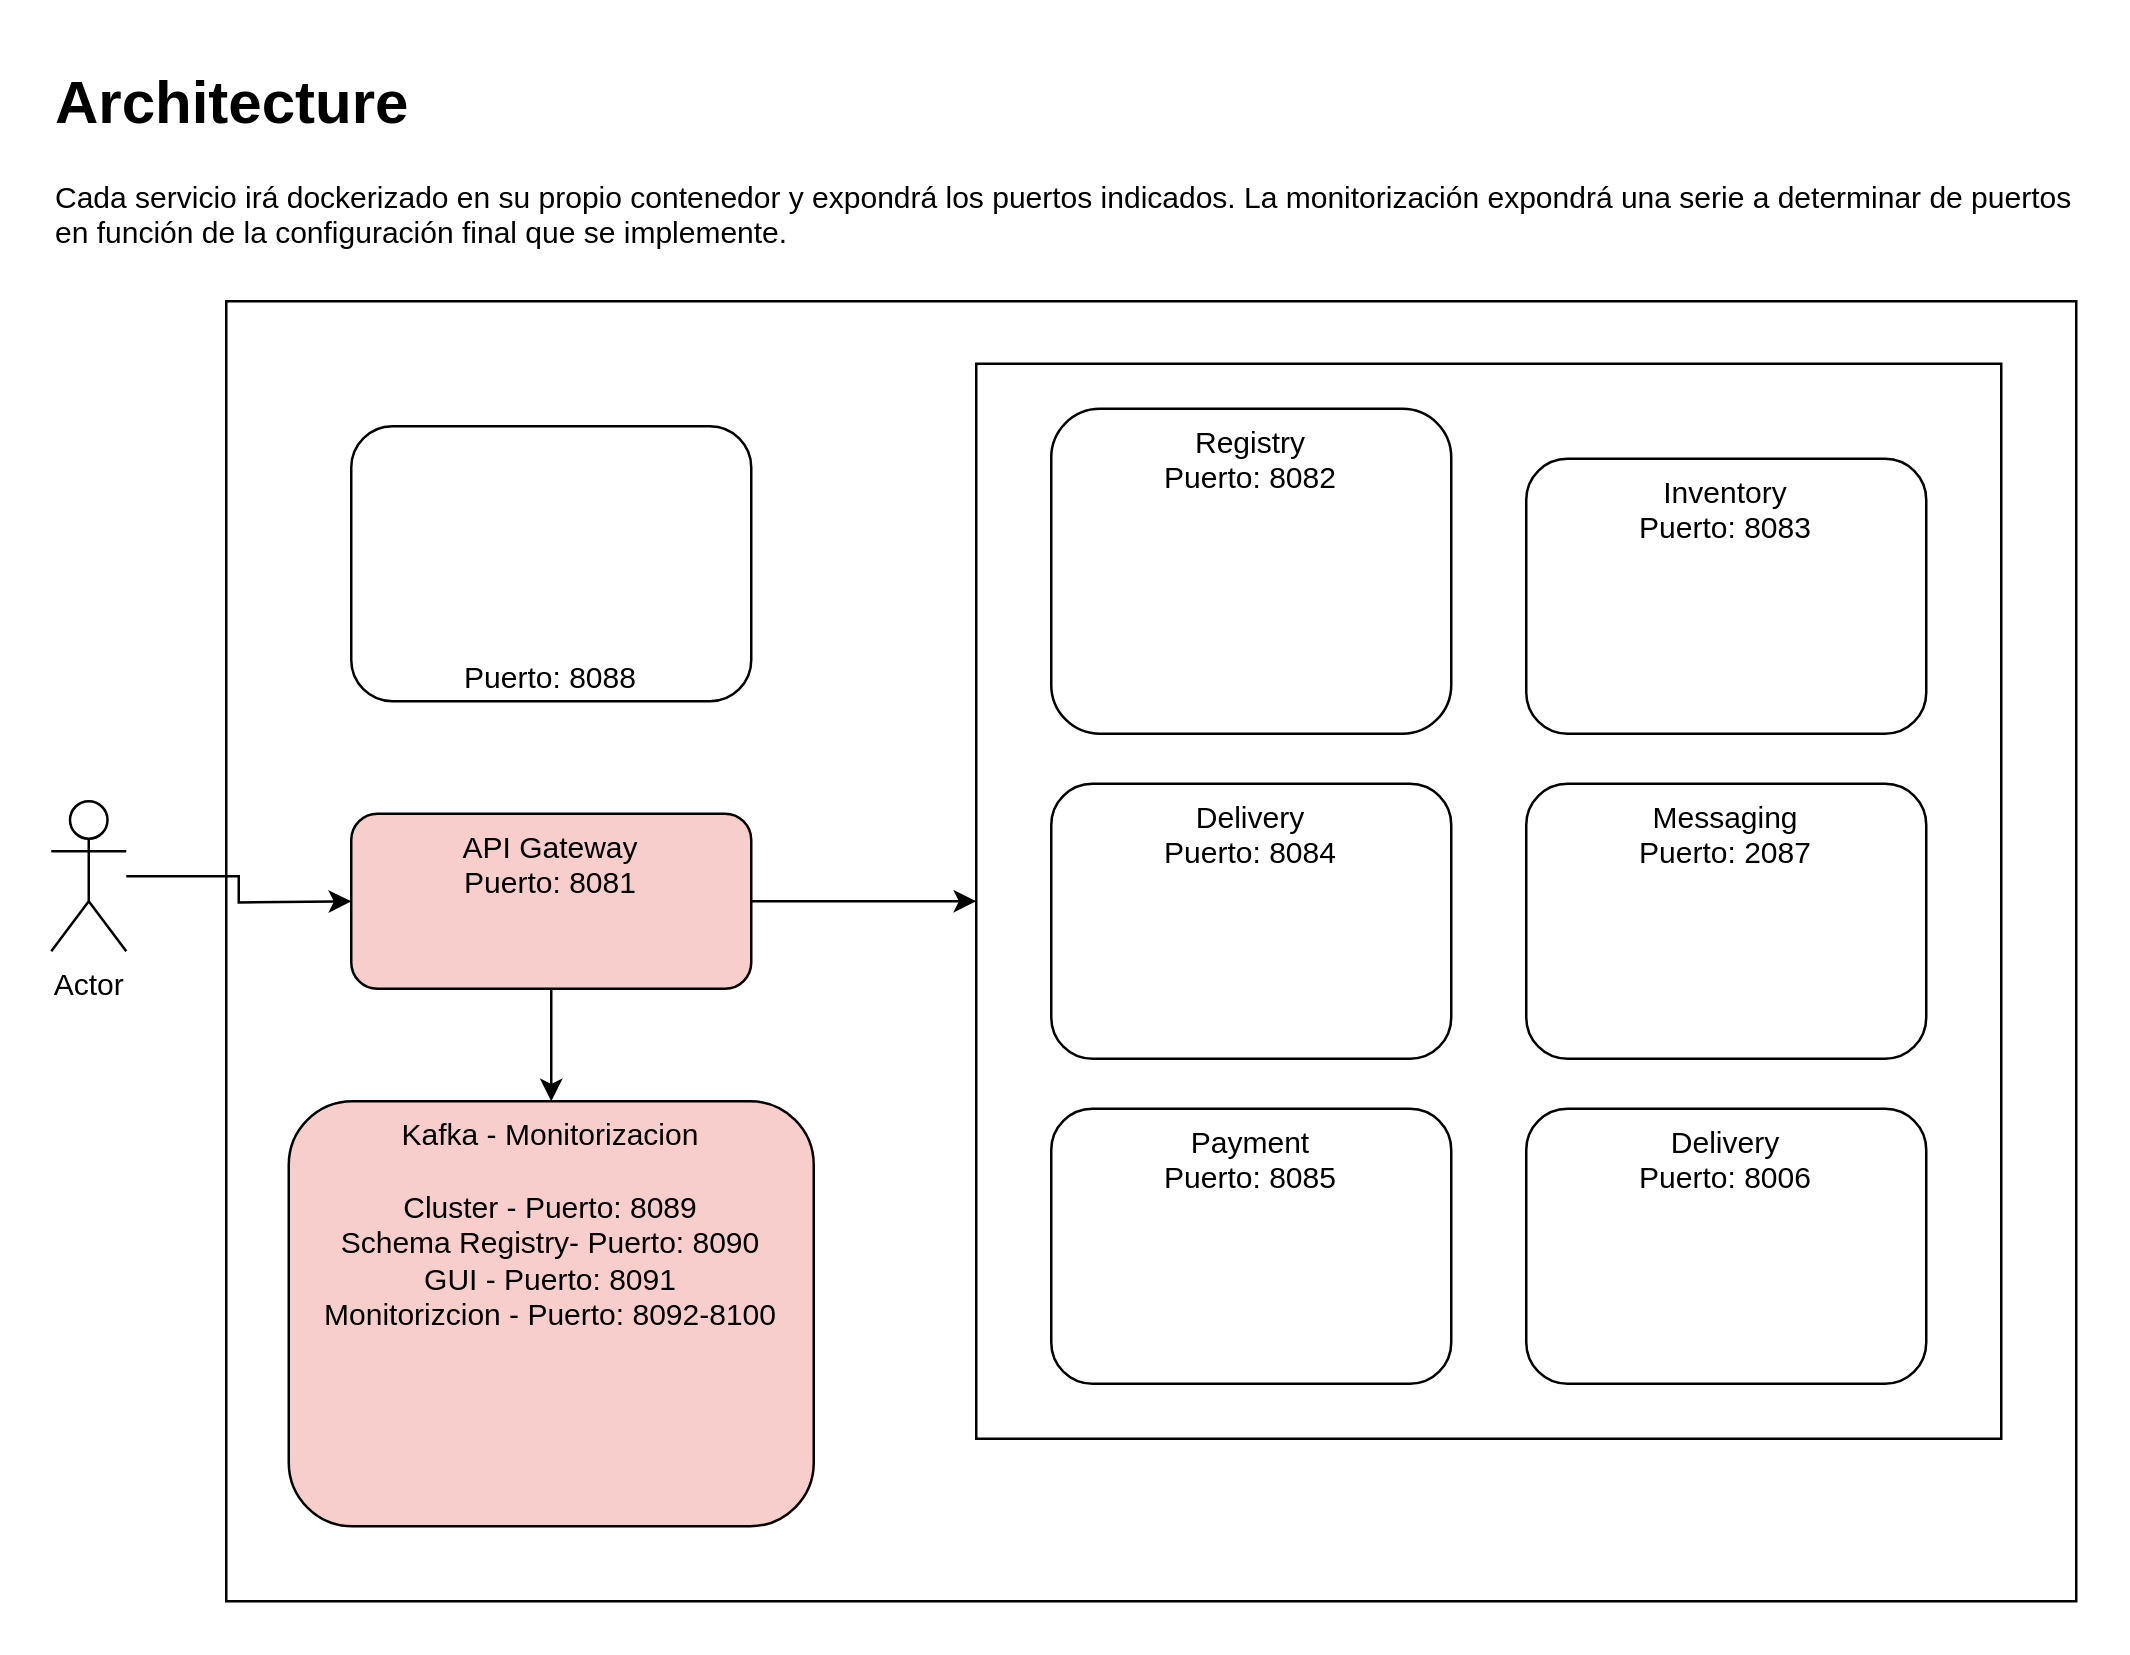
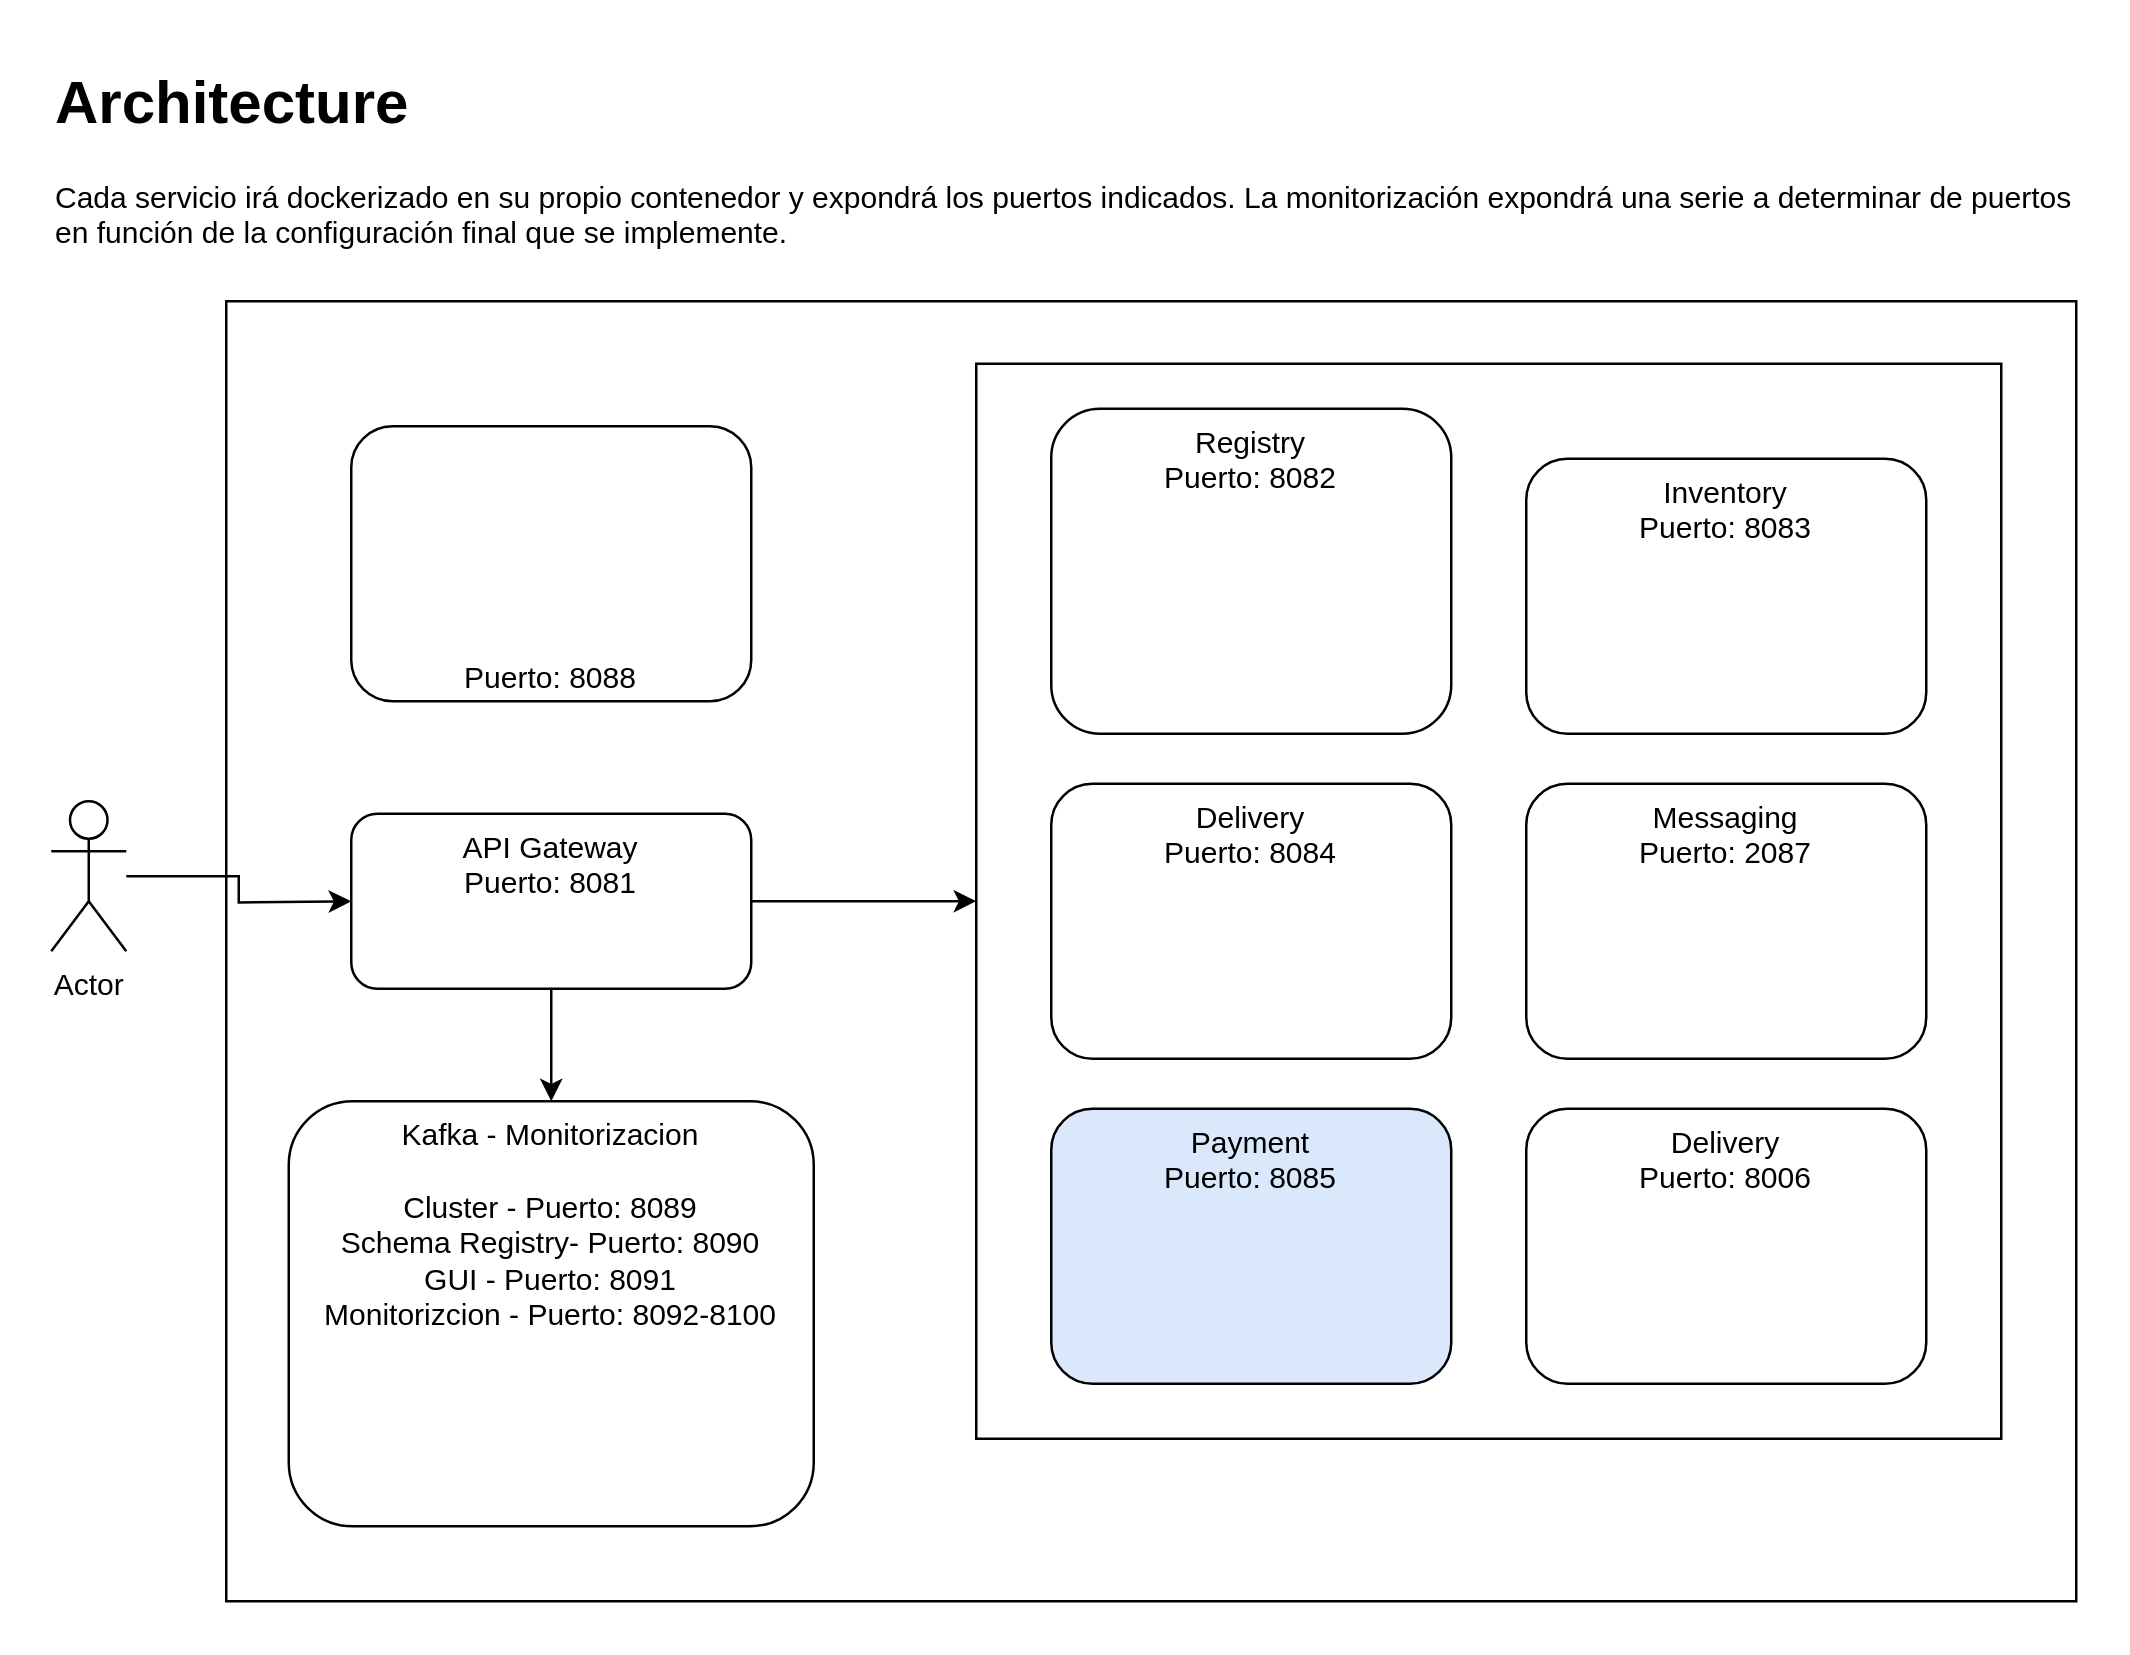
node "API Gateway Puerto: 8081": fillcolor #f8cecc -> #ffffff
node "Payment Puerto: 8085": fillcolor #ffffff -> #dae8fc
node "Kafka - Monitorizacion Cluster - Puerto: 8089 Schema Registry- Puerto: 8090 GUI - Puerto: 8091 Monitorizcion - Puerto: 8092-8100": fillcolor #f8cecc -> #ffffff
